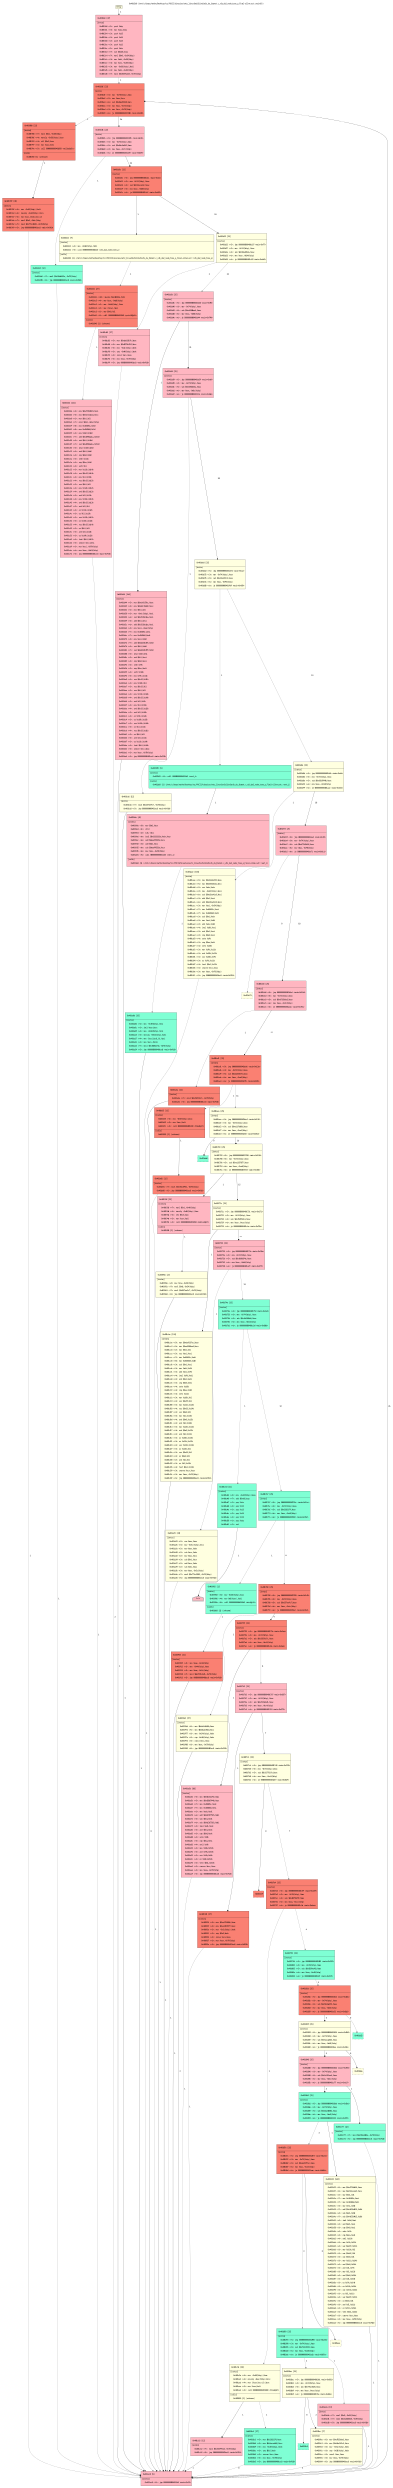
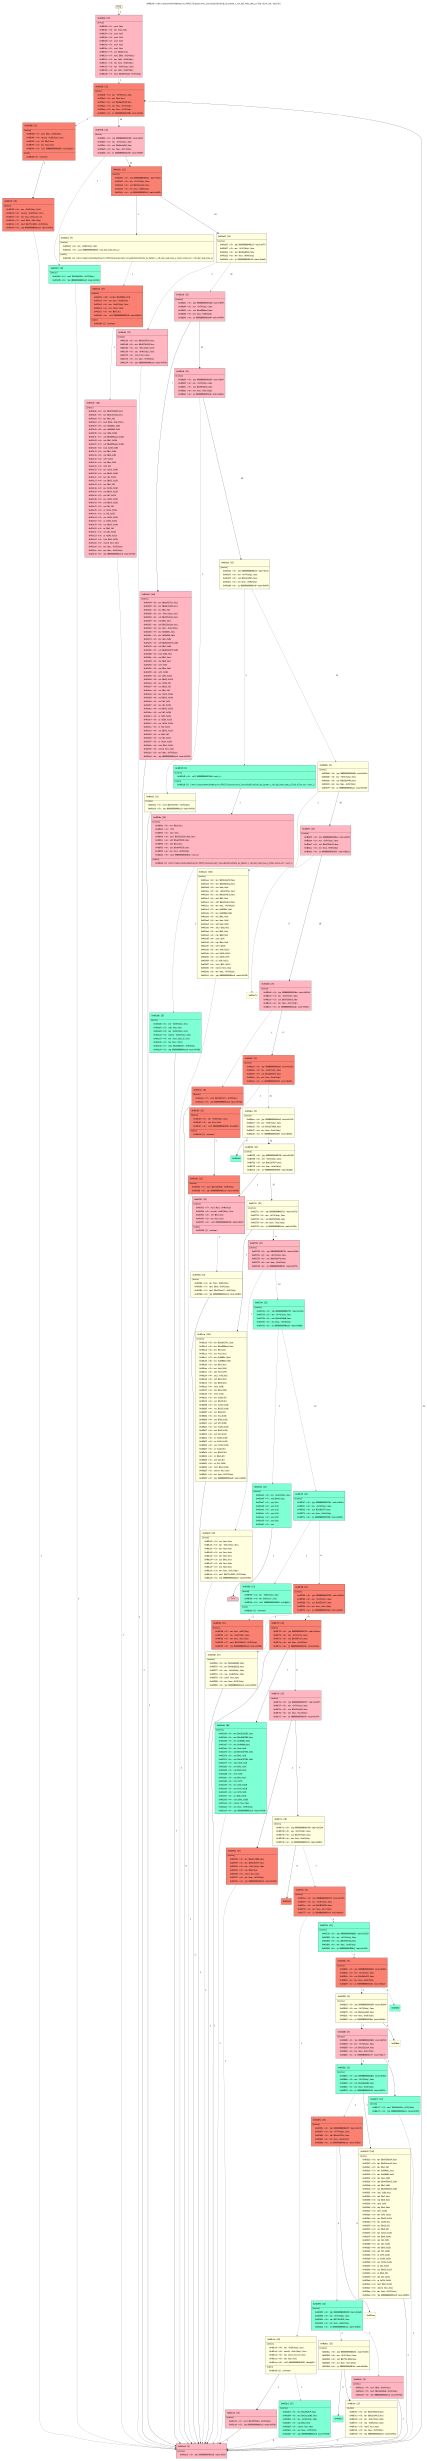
node "0x401a56 [88]": fillcolor lightpink -> aquamarine
edge "0x40190f [21]" -> "0x401ec8 [5]": now "0x401799 [25]" -> "0x401ec8 [5]"
